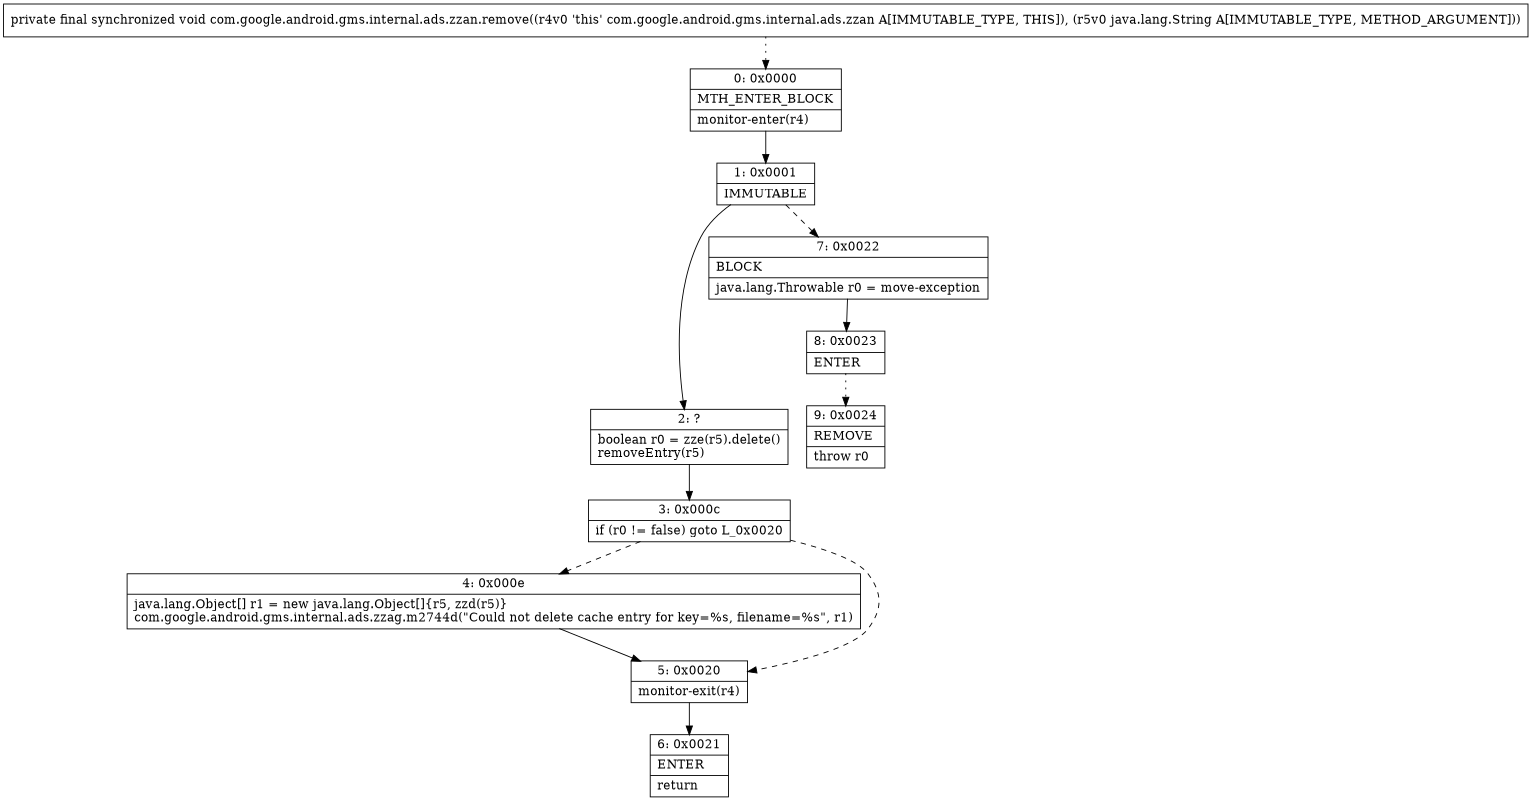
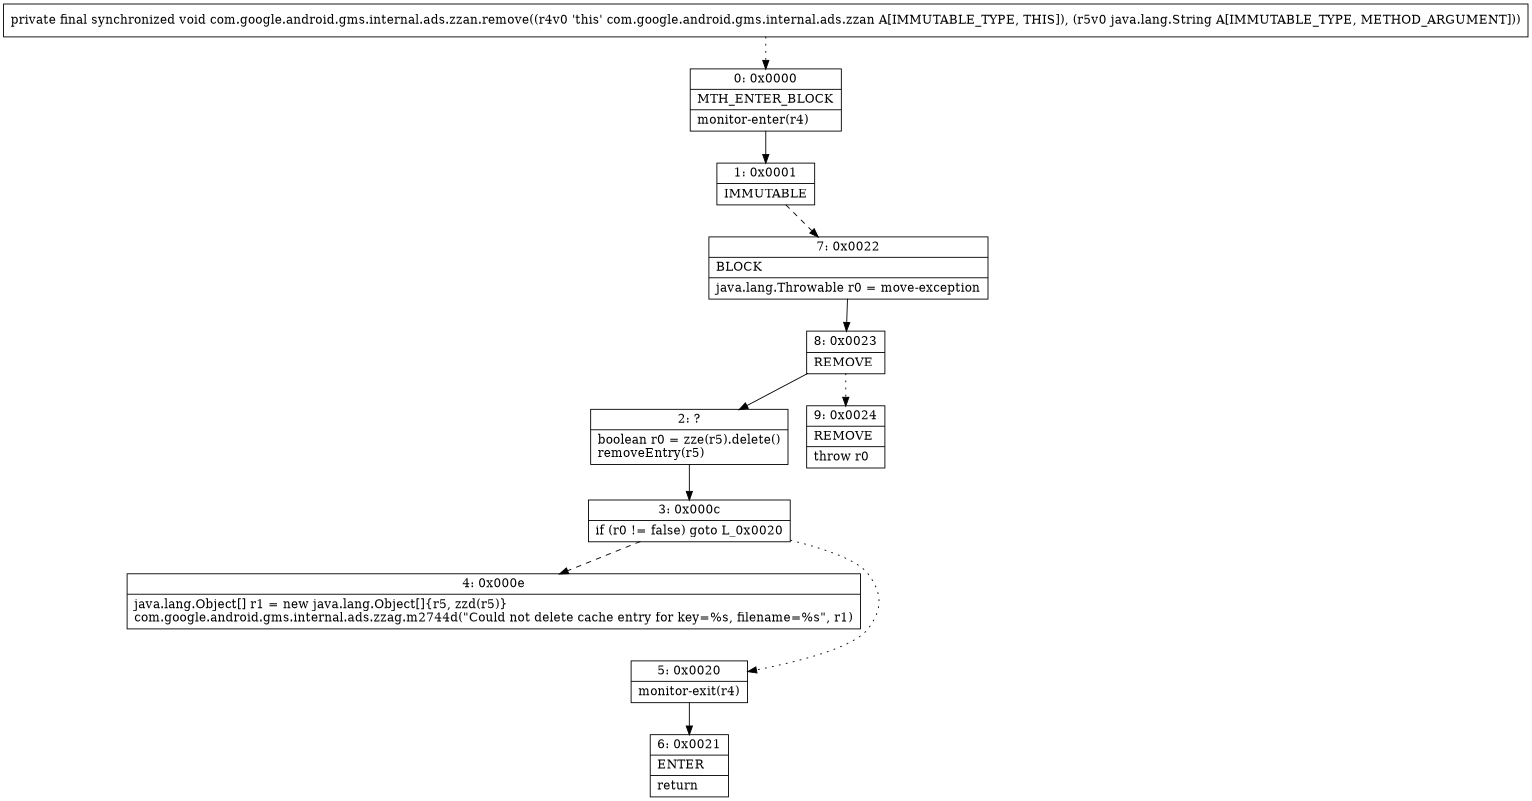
edge "1: 0x0001" -> "2: ?": now "8: 0x0023" -> "2: ?"
node "8: 0x0023": text "ENTER" -> "REMOVE"
edge "3: 0x000c" -> "5: 0x0020": style dashed -> dotted
edge "4: 0x000e" -> "5: 0x0020": removed
